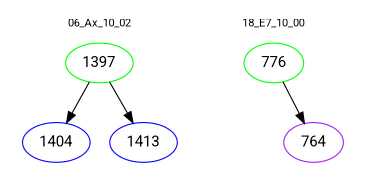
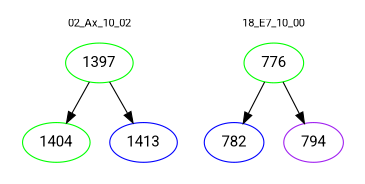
cluster "06_Ax_10_02": label "06_Ax_10_02" -> "02_Ax_10_02"
node "1404": color blue -> green
node "782": added
node "764": label "764" -> "794"
